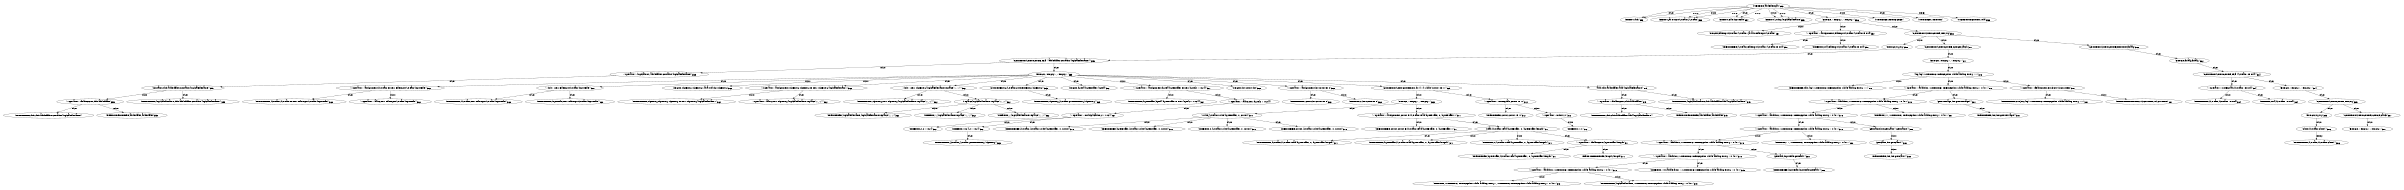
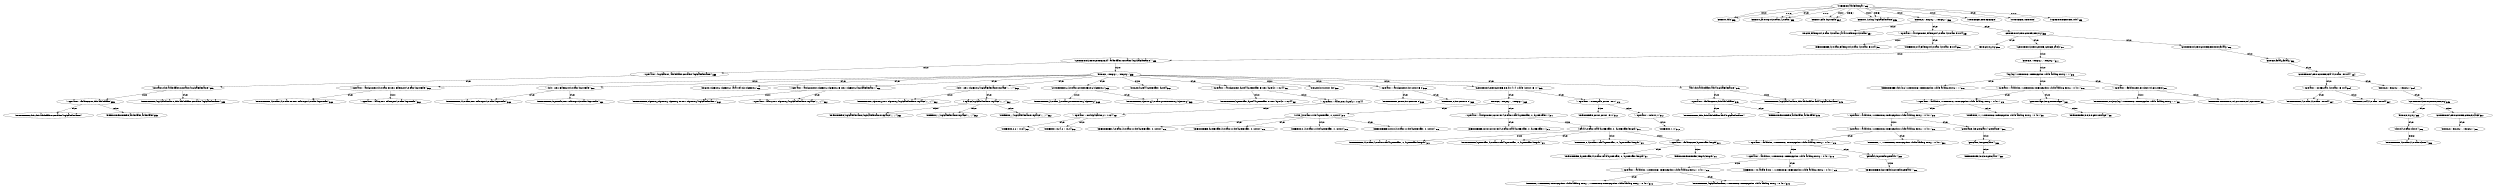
edge "(LITERAL,1024,2 * 1024)" -> "(IDENTIFIER,jStream,jStream.putNextEntry(zipEntry))": now "(putNextEntry,jStream.putNextEntry(zipEntry))" -> "(IDENTIFIER,jStream,jStream.putNextEntry(zipEntry))"
